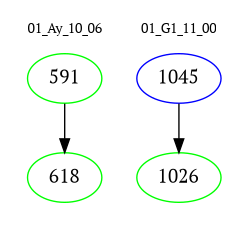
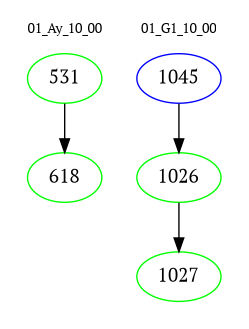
cluster "01_Ay_10_06": label "01_Ay_10_06" -> "01_Ay_10_00"
cluster "01_G1_11_00": label "01_G1_11_00" -> "01_G1_10_00"
node "591": label "591" -> "531"
node "1027": added
